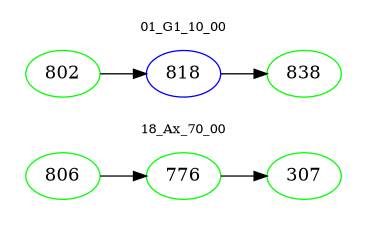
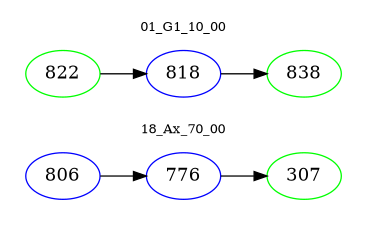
node "802": label "802" -> "822"
node "806": color green -> blue
node "776": color green -> blue
